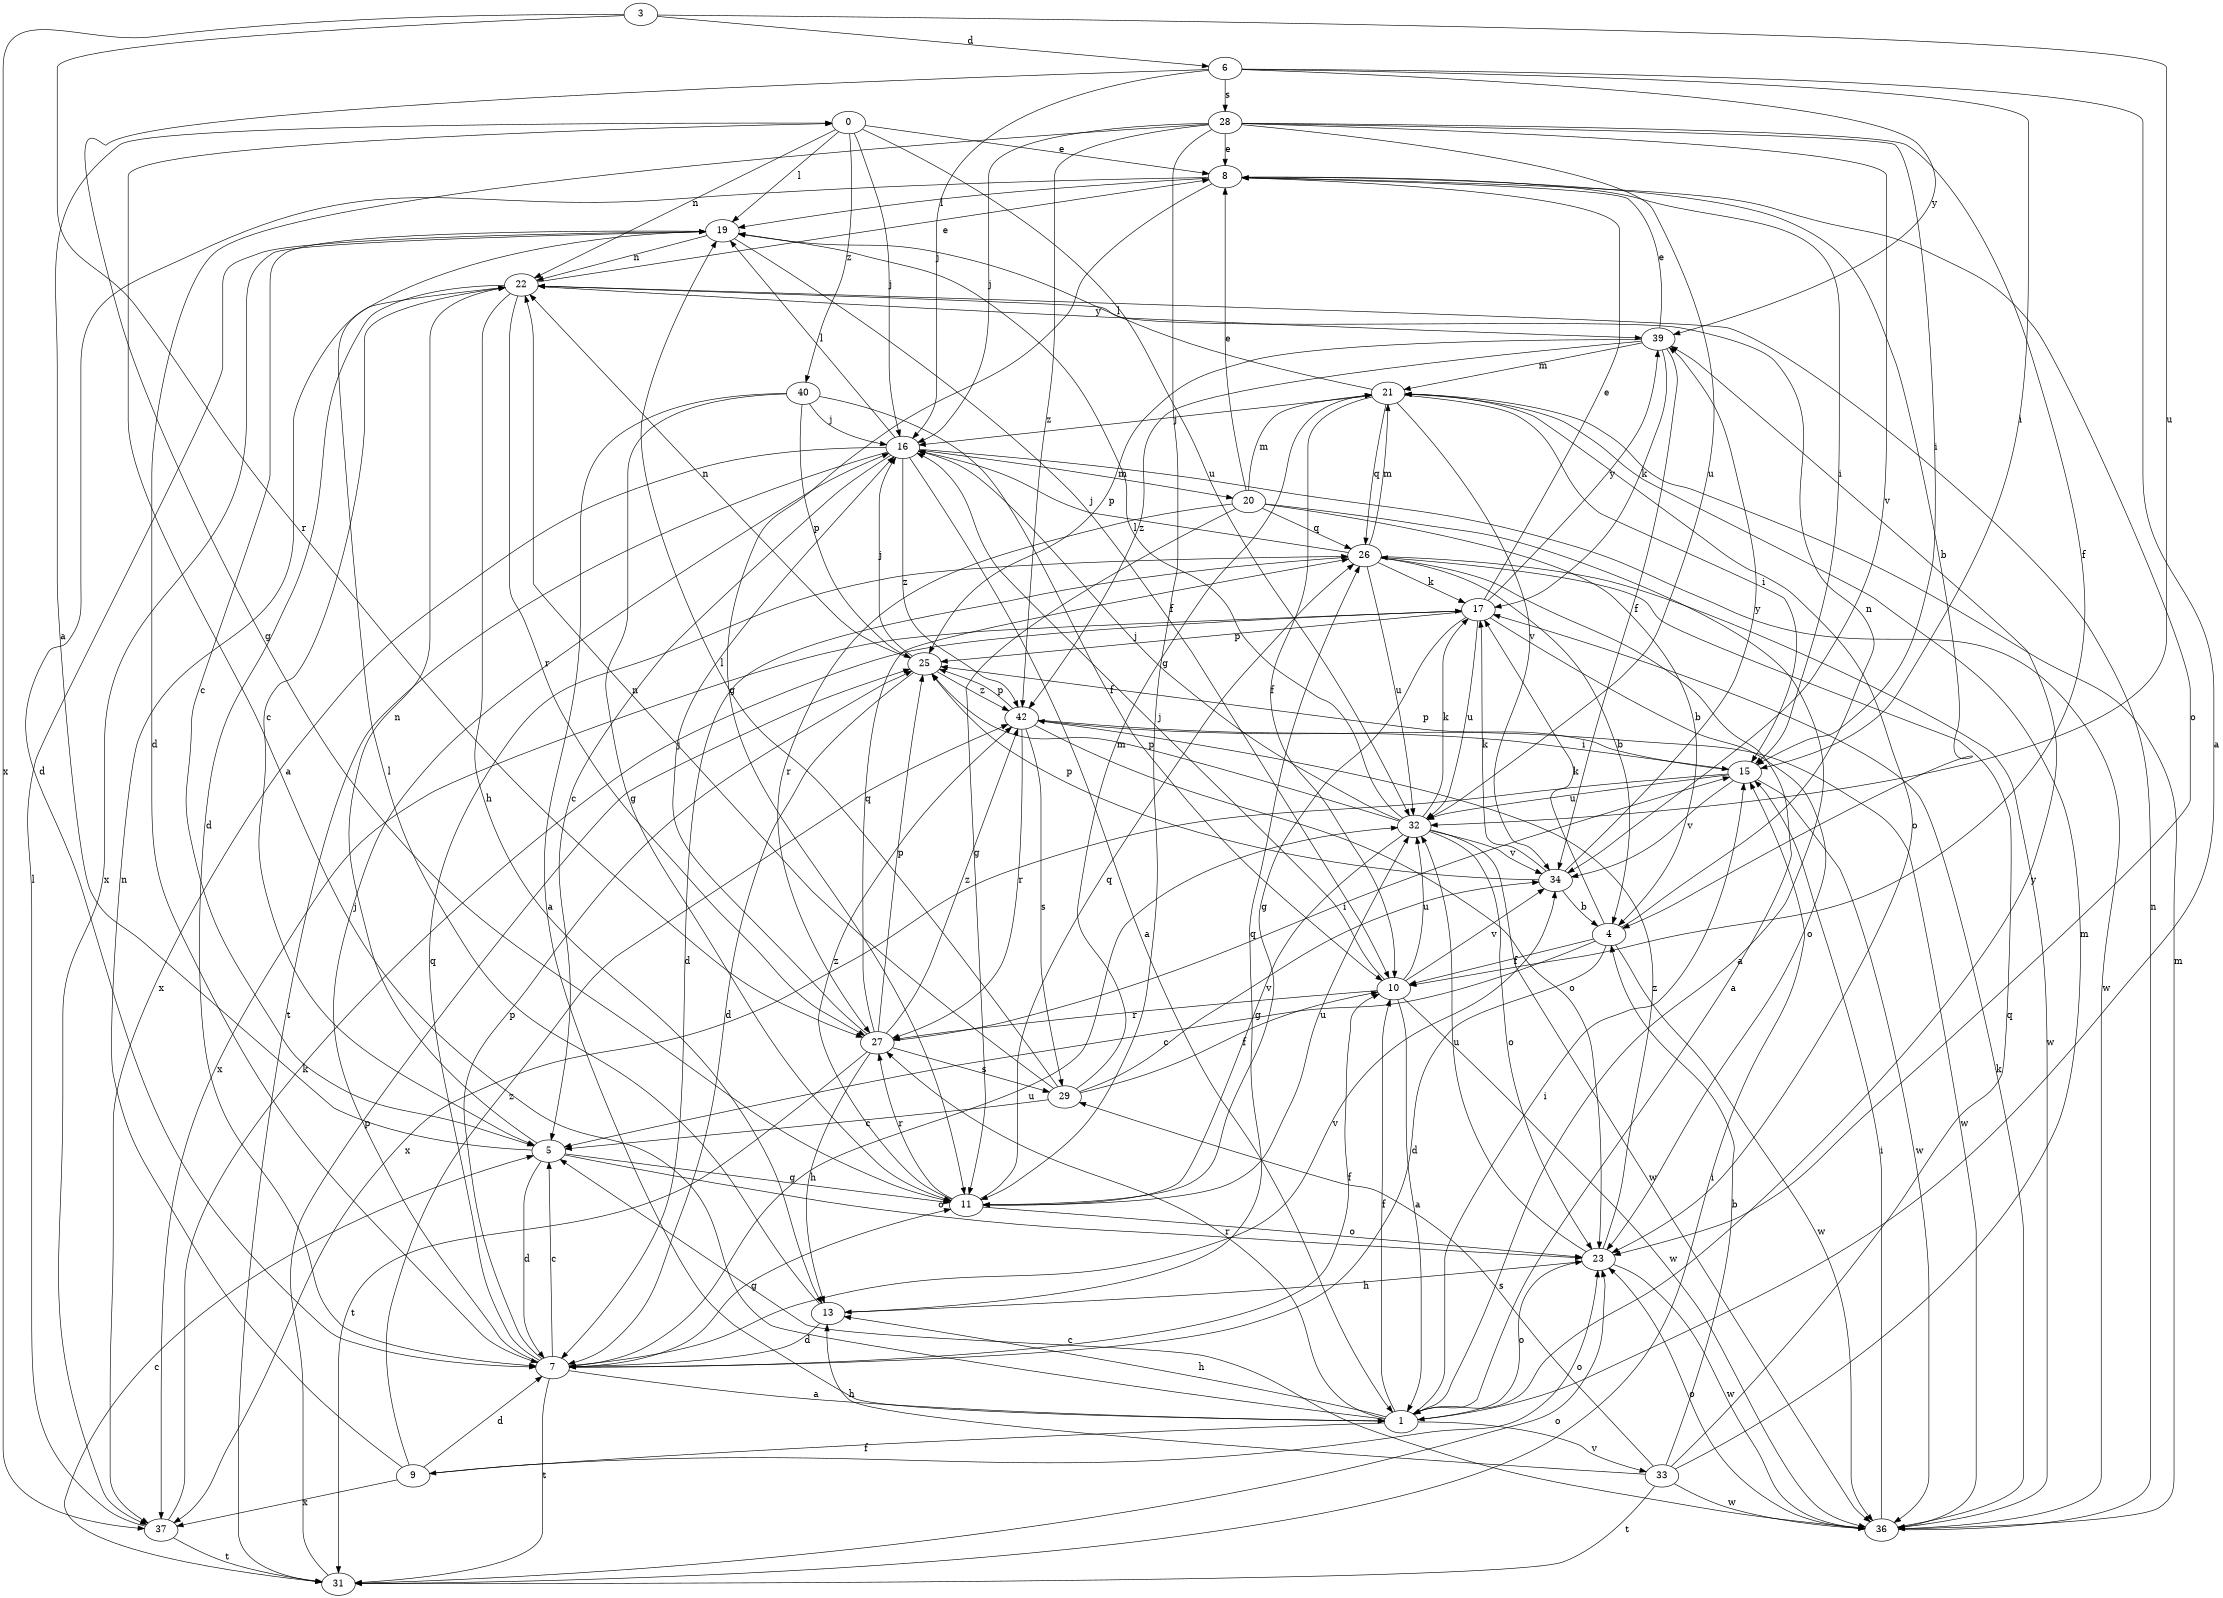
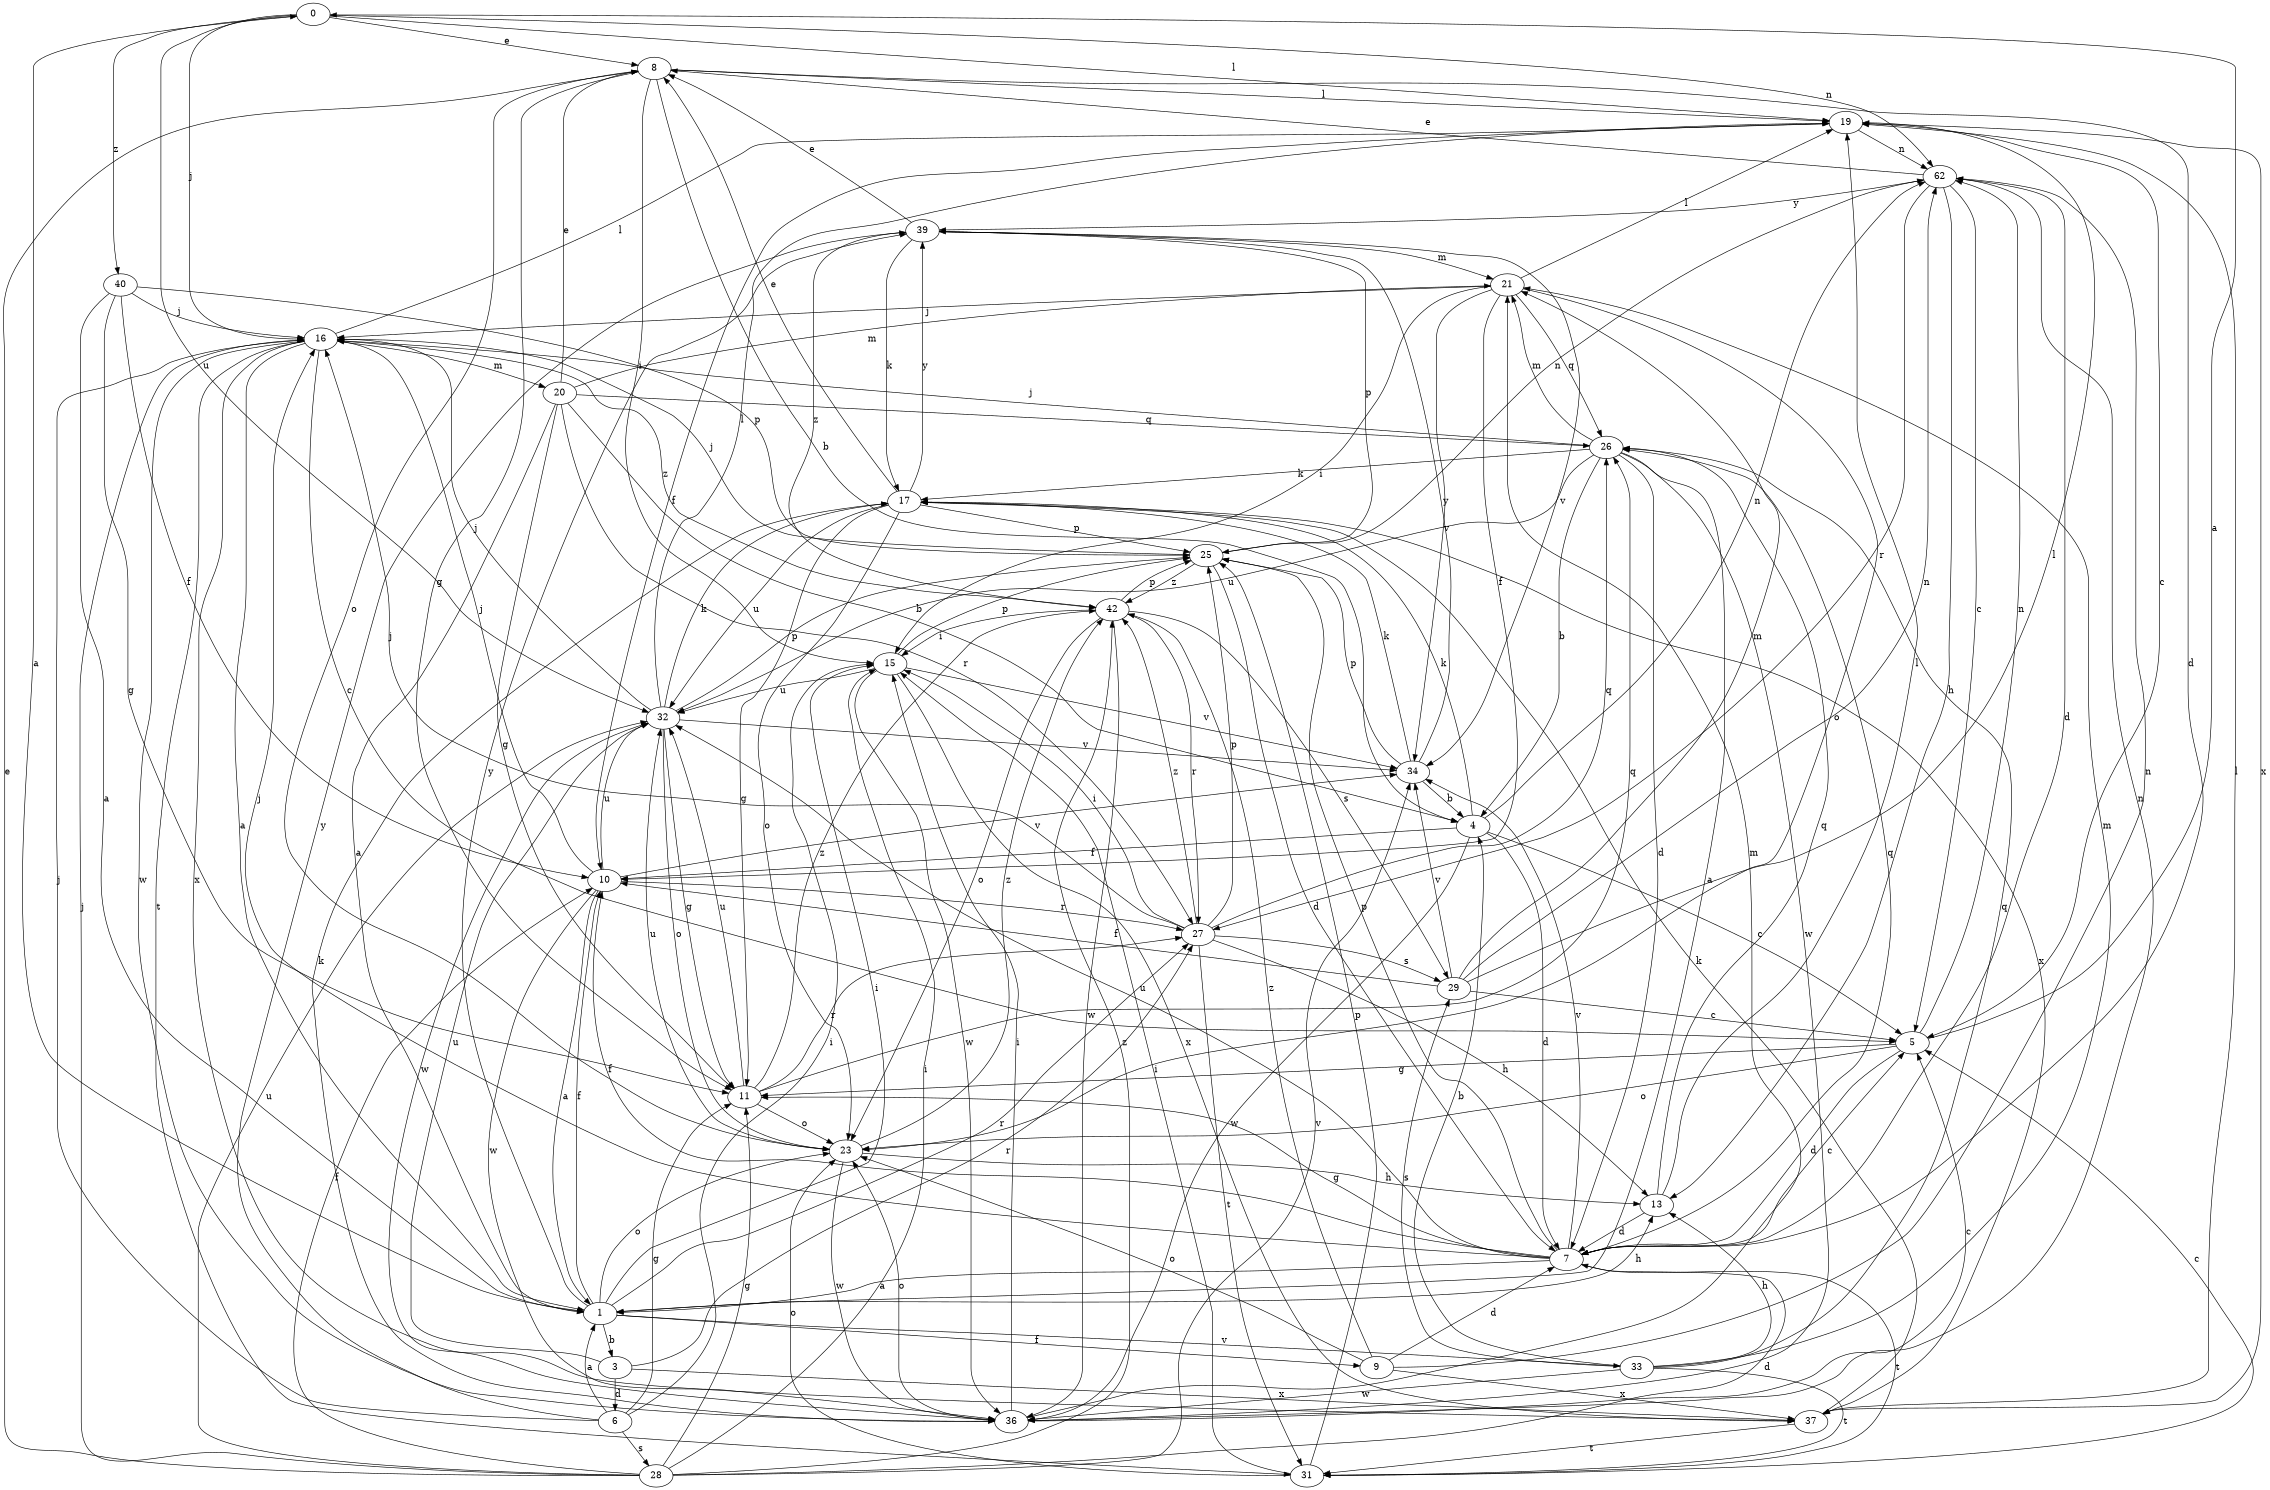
node "22": label "22" -> "62"
edge "39" -> "34": label "f" -> "v"
edge "1" -> "3": added, label "b"
